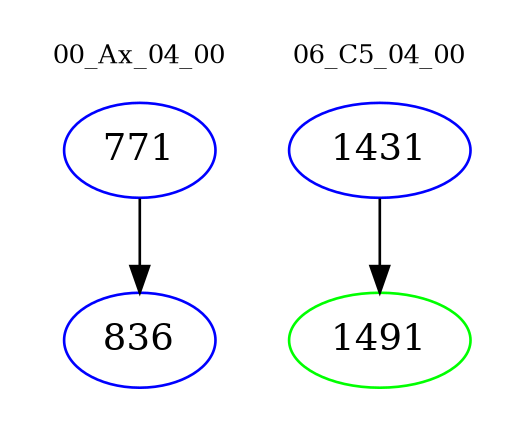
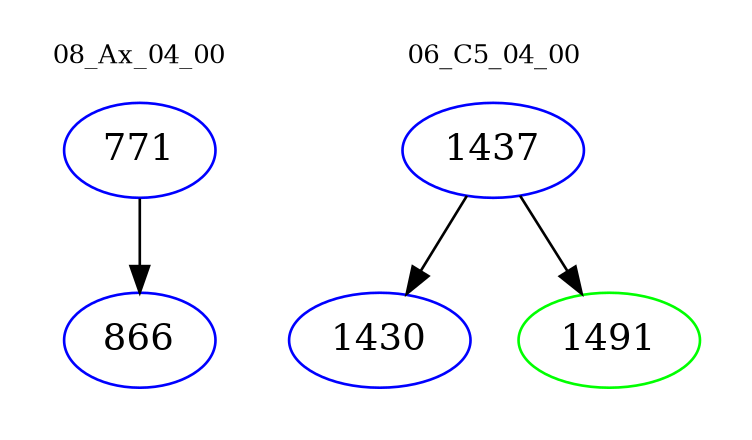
cluster "00_Ax_04_00": label "00_Ax_04_00" -> "08_Ax_04_00"
node "1431": label "1431" -> "1437"
node "836": label "836" -> "866"
node "1430": added
